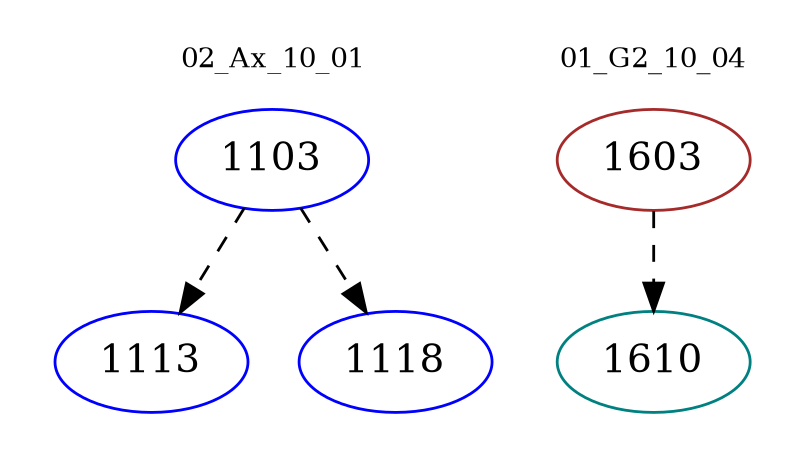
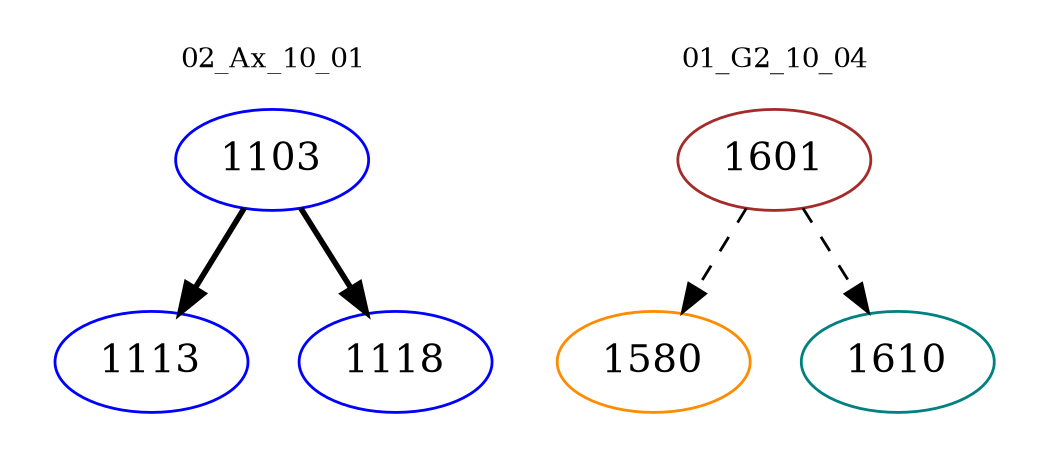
node "1603": label "1603" -> "1601"
edge "1103" -> "1113": style dashed -> bold
edge "1103" -> "1118": style dashed -> bold
node "1580": added
